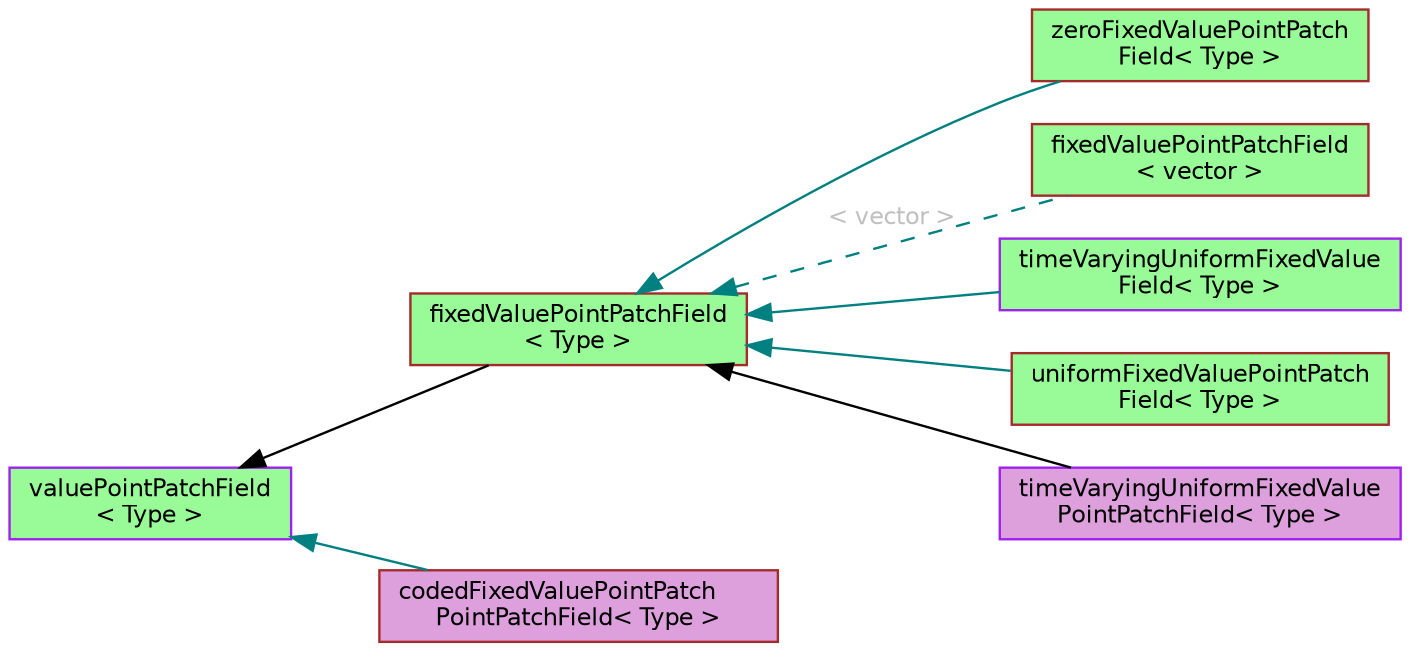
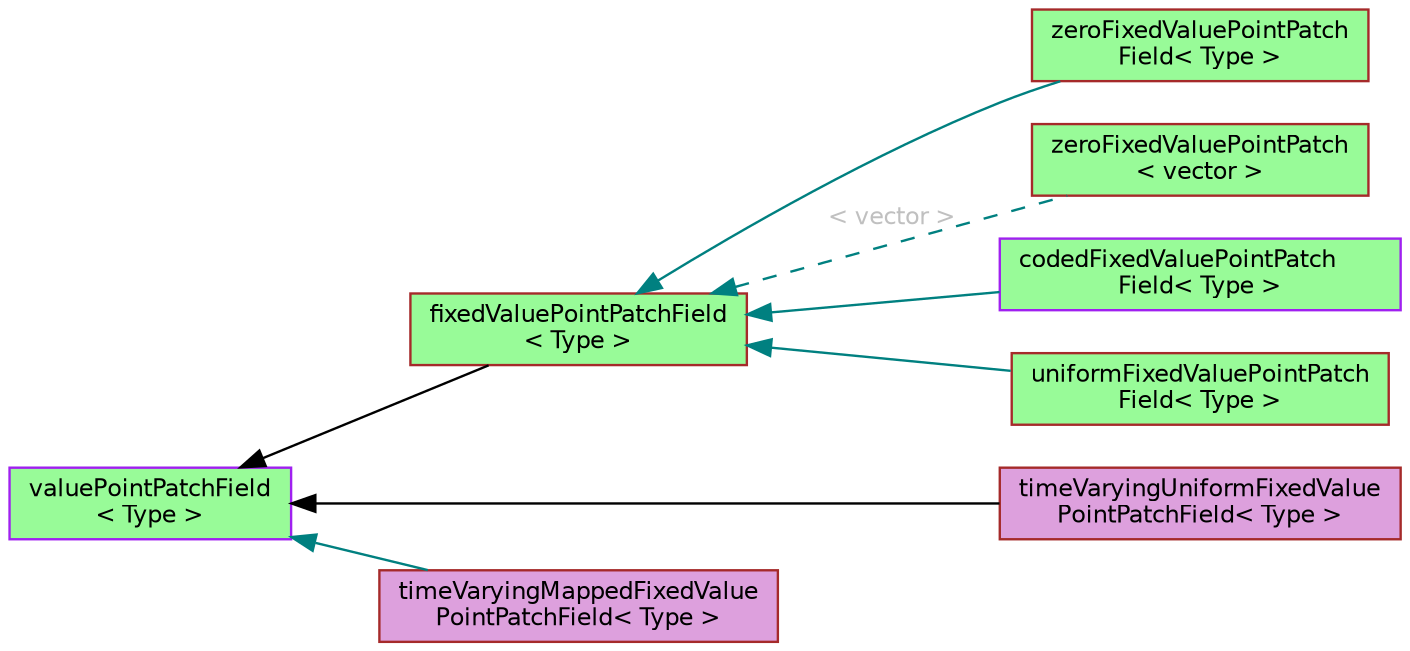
node "fixedValuePointPatchField < vector >": label "fixedValuePointPatchField < vector >" -> "zeroFixedValuePointPatch < vector >"
node "timeVaryingUniformFixedValue Field< Type >": label "timeVaryingUniformFixedValue Field< Type >" -> "codedFixedValuePointPatch Field< Type >"
edge "timeVaryingUniformFixedValue PointPatchField< Type >" -> "fixedValuePointPatchField < Type >": now "timeVaryingUniformFixedValue PointPatchField< Type >" -> "valuePointPatchField < Type >"
node "timeVaryingUniformFixedValue PointPatchField< Type >": color purple -> brown
node "codedFixedValuePointPatch PointPatchField< Type >": label "codedFixedValuePointPatch PointPatchField< Type >" -> "timeVaryingMappedFixedValue PointPatchField< Type >"
